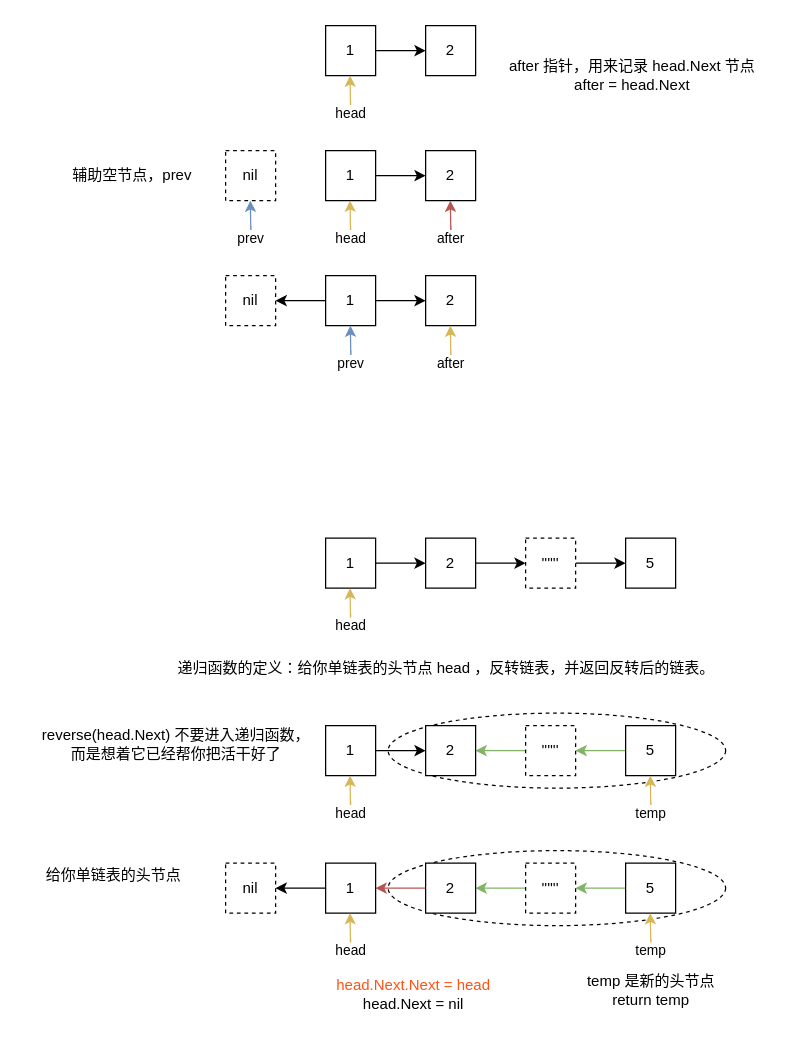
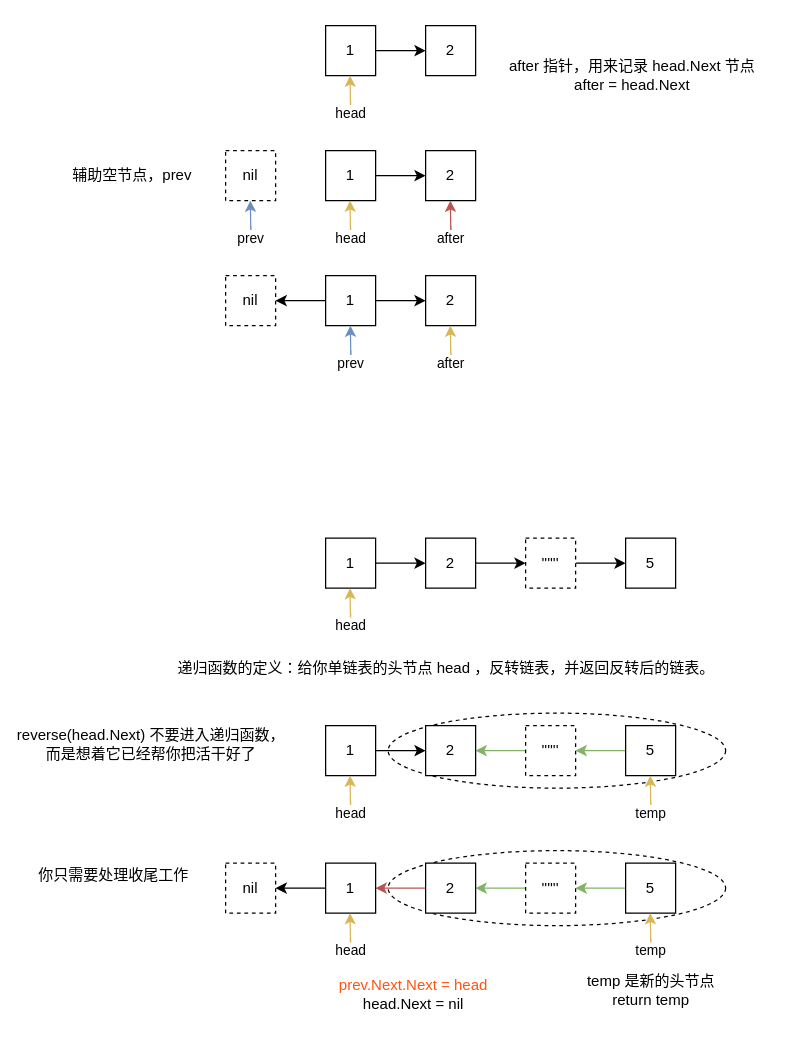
node "reverse(head.Next) 不要进入递归函数， 而是想着它已经帮你把活干好了": moved (176, 744) -> (151, 744)
node "给你单链表的头节点": label "给你单链表的头节点" -> "你只需要处理收尾工作"
node "head.Next.Next = head head.Next = nil": label "head.Next.Next = head head.Next = nil" -> "prev.Next.Next = head head.Next = nil"
